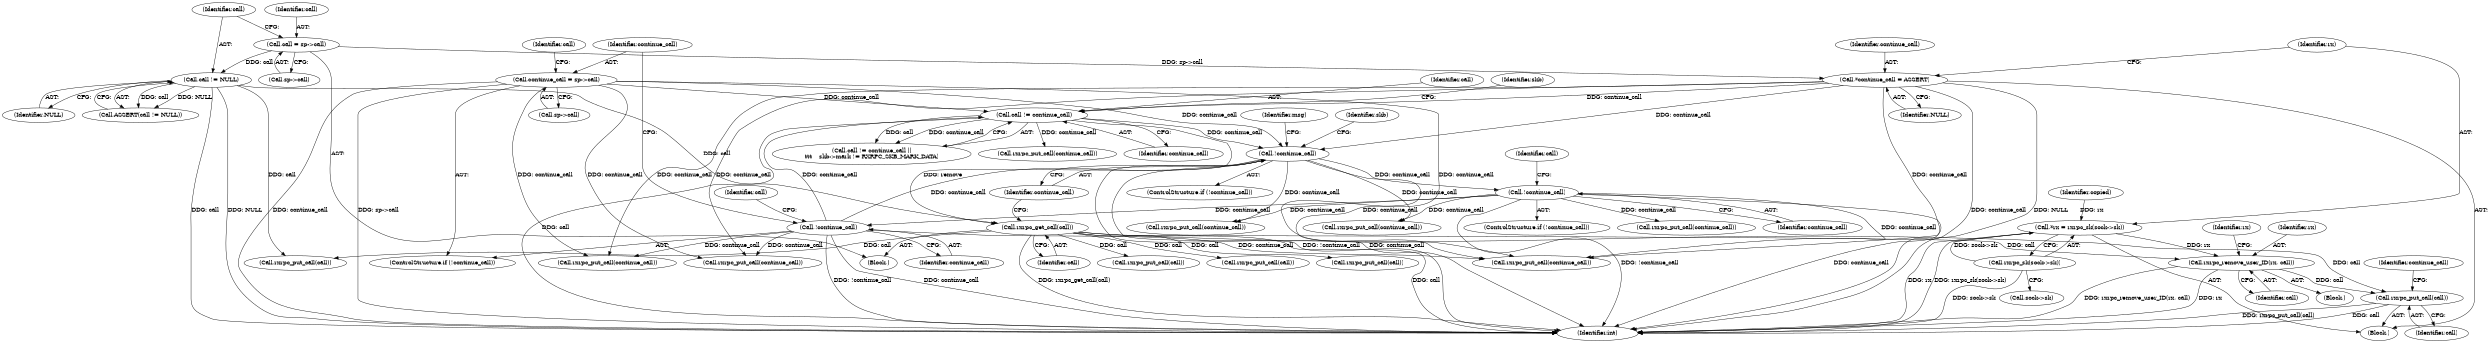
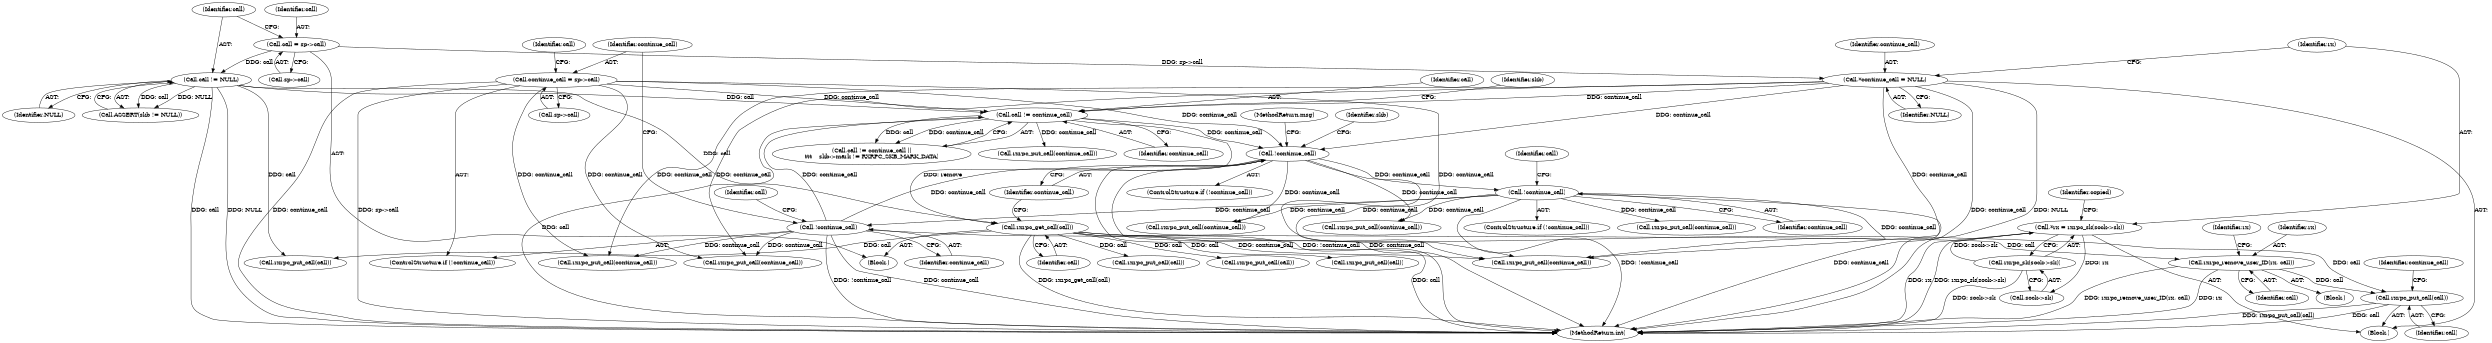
node "(Call,*continue_call = ASSERT)": label "(Call,*continue_call = ASSERT)" -> "(Call,*continue_call = NULL)"
edge "(Call,call != NULL)" -> "(Call,call != continue_call)": added, label "DDG: call"
node "(Call,ASSERT(call != NULL))": label "(Call,ASSERT(call != NULL))" -> "(Call,ASSERT(skb != NULL))"
node "(Identifier,msg)": label "(Identifier,msg)" -> "(MethodReturn,msg)"
edge "(Identifier,copied)" -> "(Call,*rx = rxrpc_sk(sock->sk))": label "DDG: rx" -> "CFG: "
edge "(Call,*rx = rxrpc_sk(sock->sk))" -> "(Call,rxrpc_remove_user_ID(rx, call))": now "(Call,*rx = rxrpc_sk(sock->sk))" -> "(Call,sock->sk)"
edge "(Call,sock->sk)" -> "(Call,rxrpc_sk(sock->sk))": added, label "AST:"
node "(Identifier,int)": label "(Identifier,int)" -> "(MethodReturn,int)"
